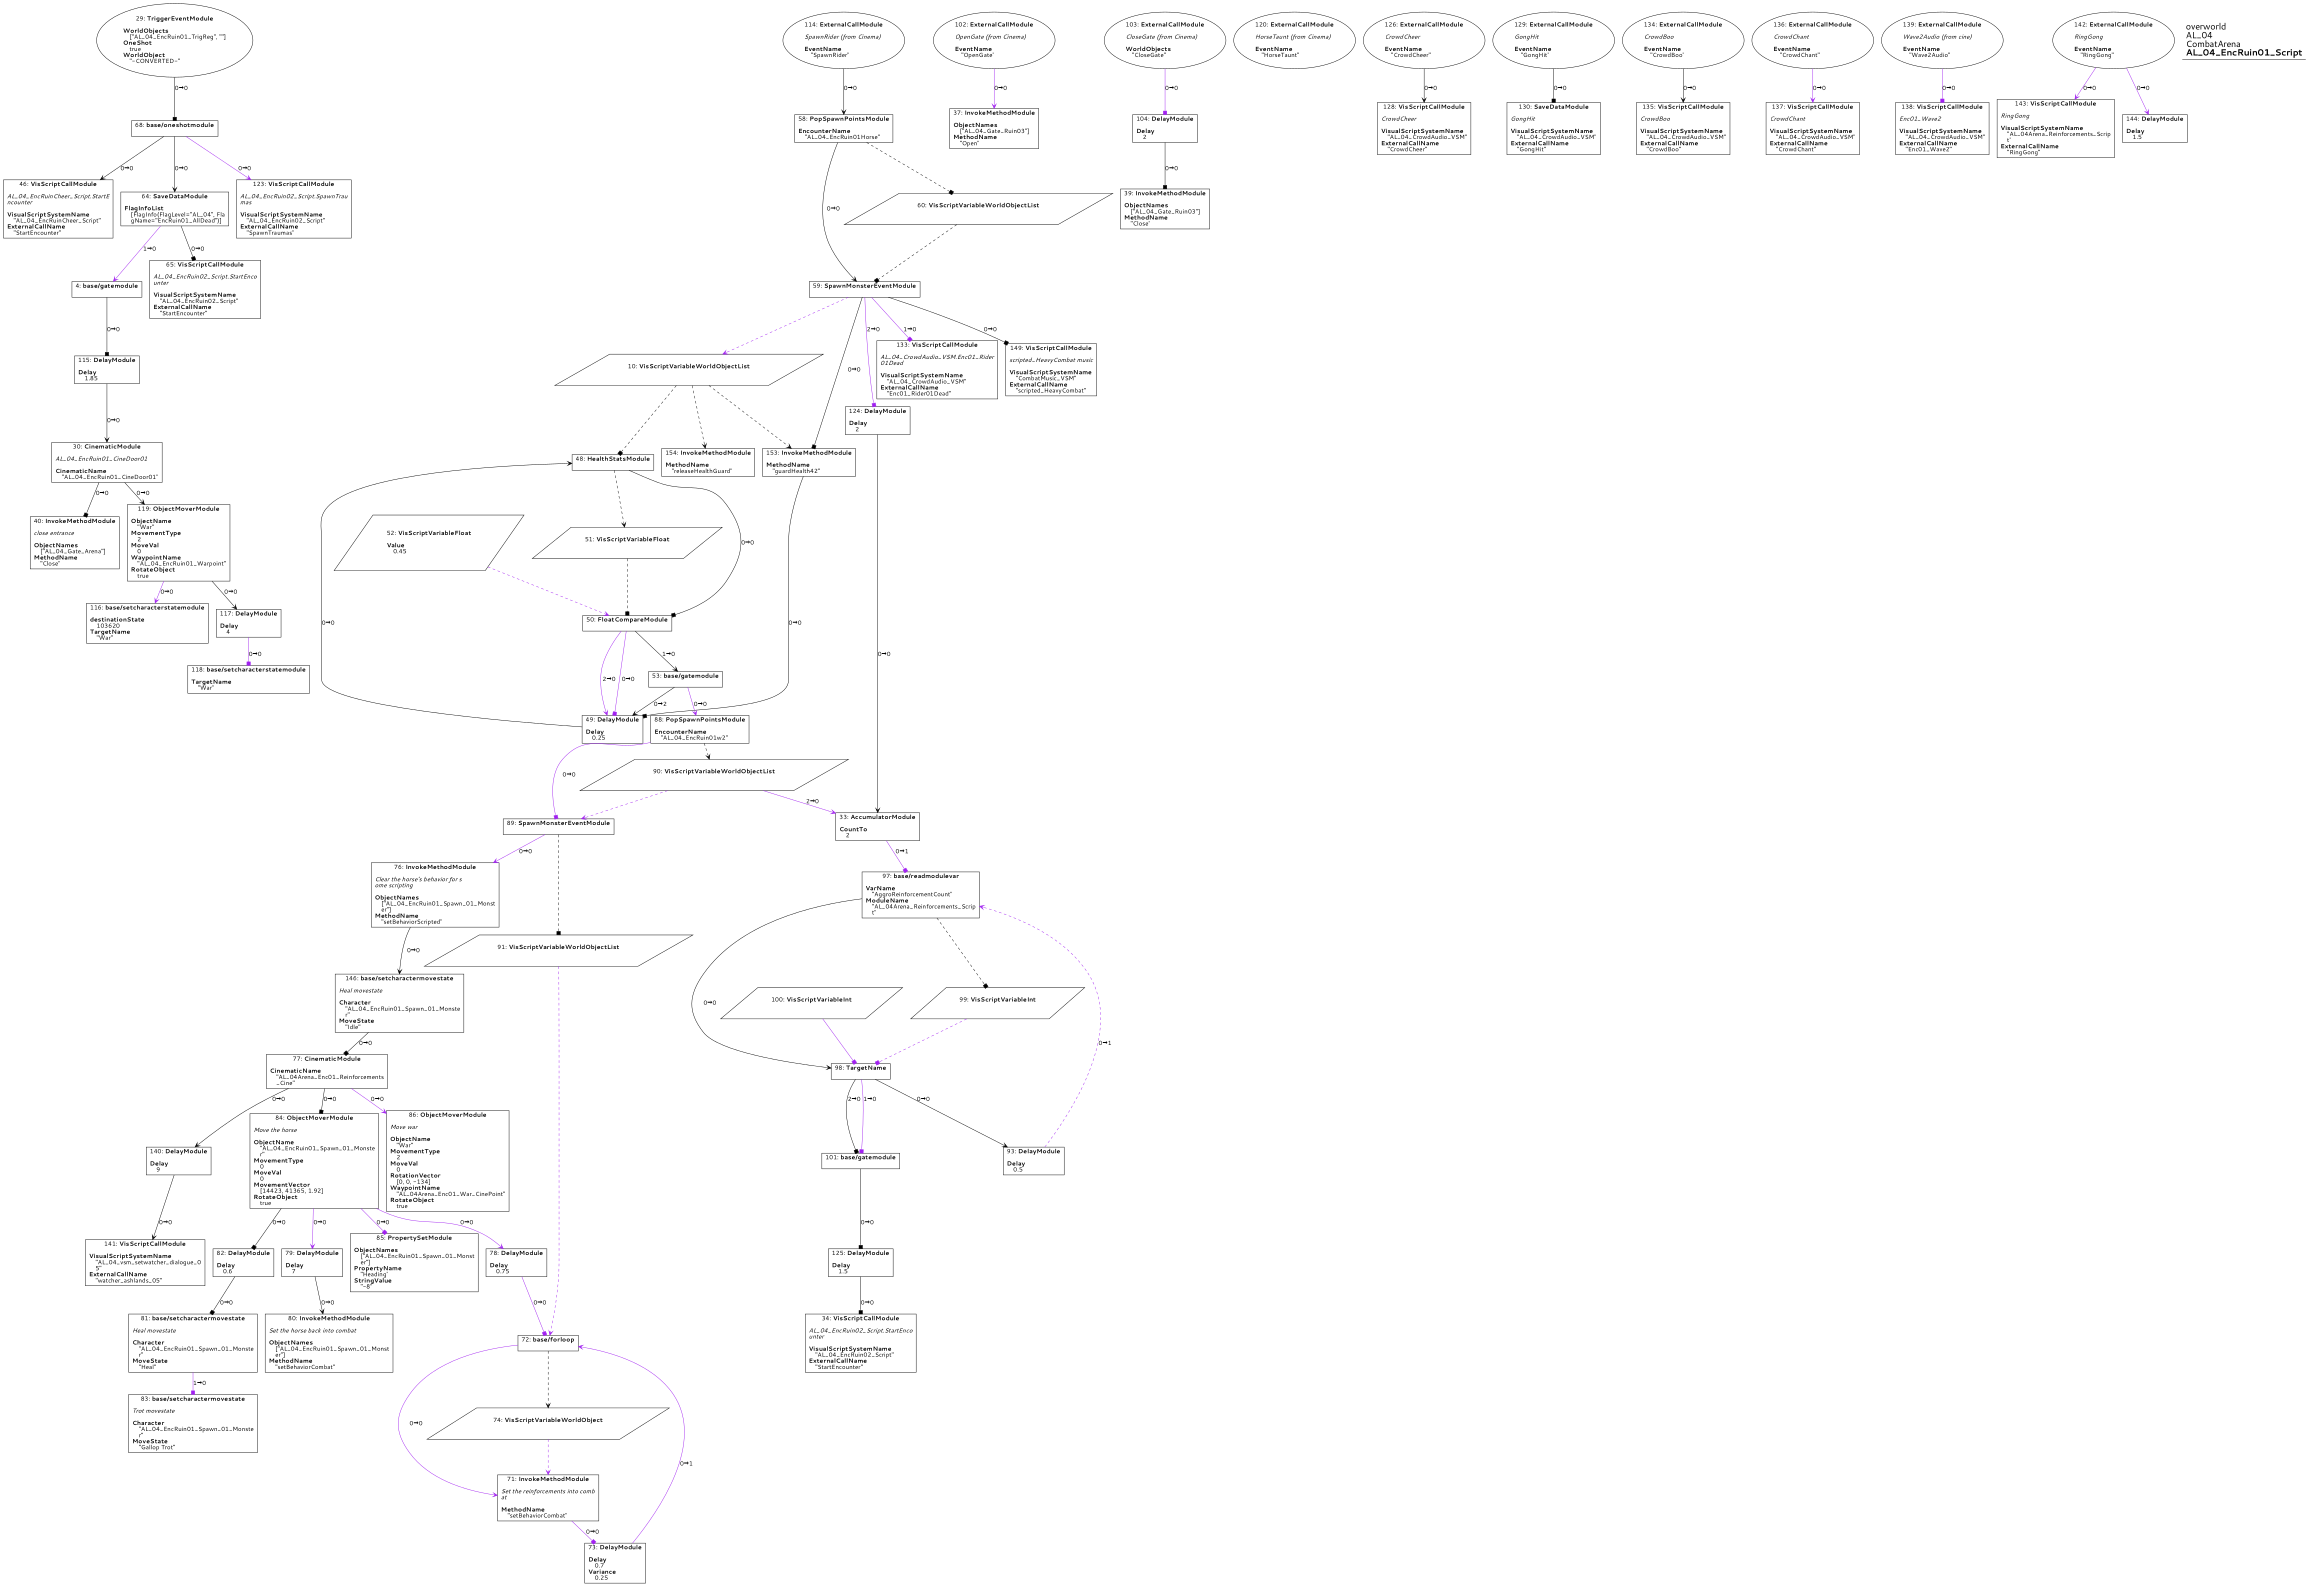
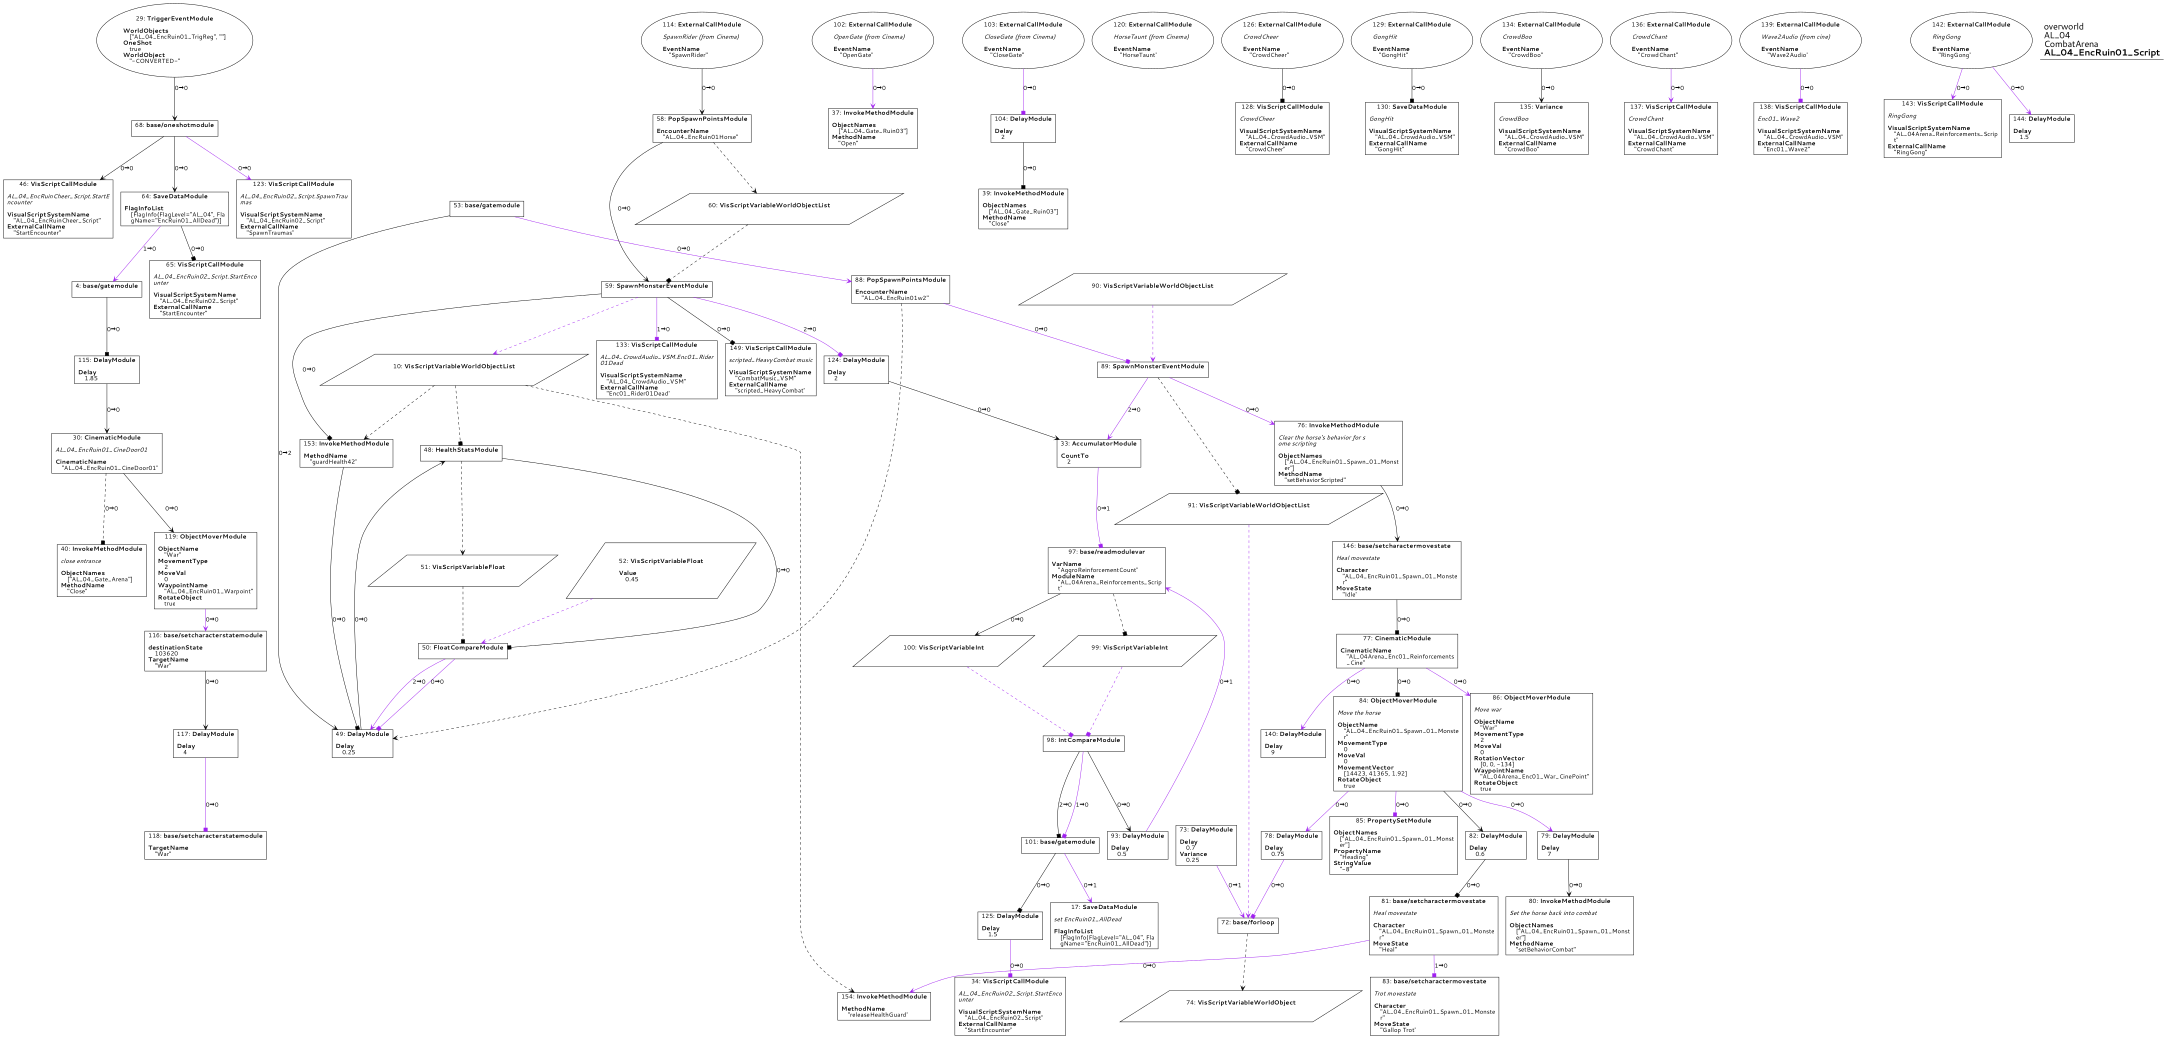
node "103:": text "WorldObjects" -> "EventName"
edge "126:" -> "128:": arrowhead vee -> box
edge "29:" -> "68:": arrowhead box -> vee
node "135:": text "VisScriptCallModule" -> "Variance"
edge "58:" -> "60:": arrowhead box -> vee
edge "30:" -> "40:": style solid -> dashed
edge "119:" -> "117:": now "116:" -> "117:"
edge "50:" -> "53:": removed, label "1→0"
edge "88:" -> "90:": now "88:" -> "49:"
edge "90:" -> "33:": now "89:" -> "33:"
node "17:": added
edge "81:" -> "154:": added, label "0→0"
edge "97:" -> "98:": now "97:" -> "100:"
edge "93:" -> "97:": style dashed -> solid
edge "100:" -> "98:": style solid -> dashed
node "98:": text "TargetName" -> "IntCompareModule"
edge "77:" -> "140:": color black -> purple
edge "84:" -> "82:": arrowhead box -> vee
node "141:": removed
edge "125:" -> "34:": color black -> purple
node "71:": removed
